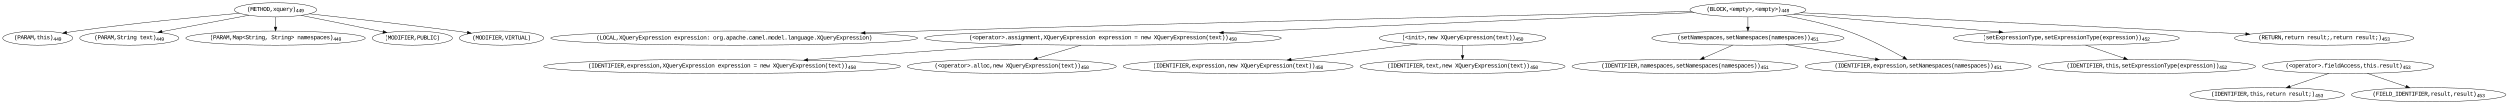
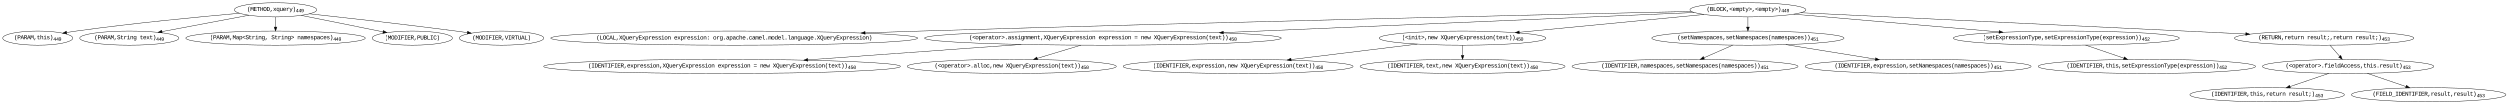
edge "(BLOCK,<empty>,<empty>)" -> "(IDENTIFIER,expression,setNamespaces(namespaces))": now "(BLOCK,<empty>,<empty>)" -> "(<init>,new XQueryExpression(text))"
edge "(RETURN,return result;,return result;)" -> "(<operator>.fieldAccess,this.result)": added
